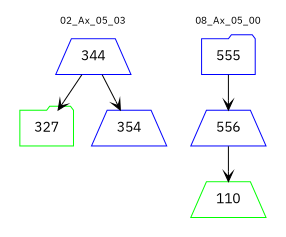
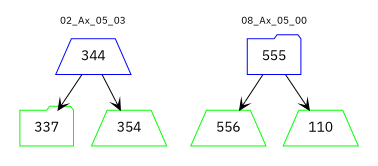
node "327": label "327" -> "337"
node "354": color blue -> green
node "556": color blue -> green
edge "556" -> "110": now "555" -> "110"
